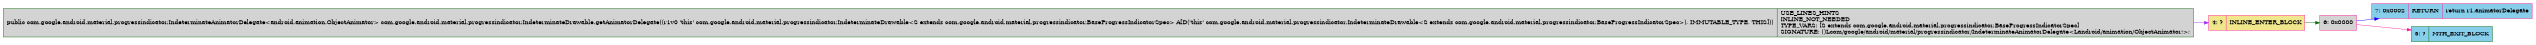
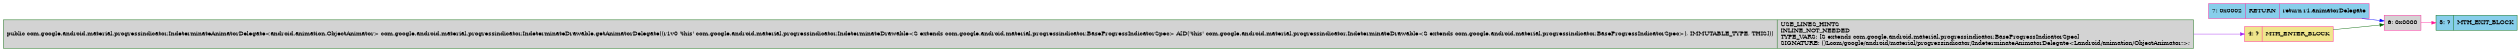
edge "6: 0x0000" -> "7: 0x0002": reversed
node "4: ?": text "INLINE_ENTER_BLOCK" -> "MTH_ENTER_BLOCK"
